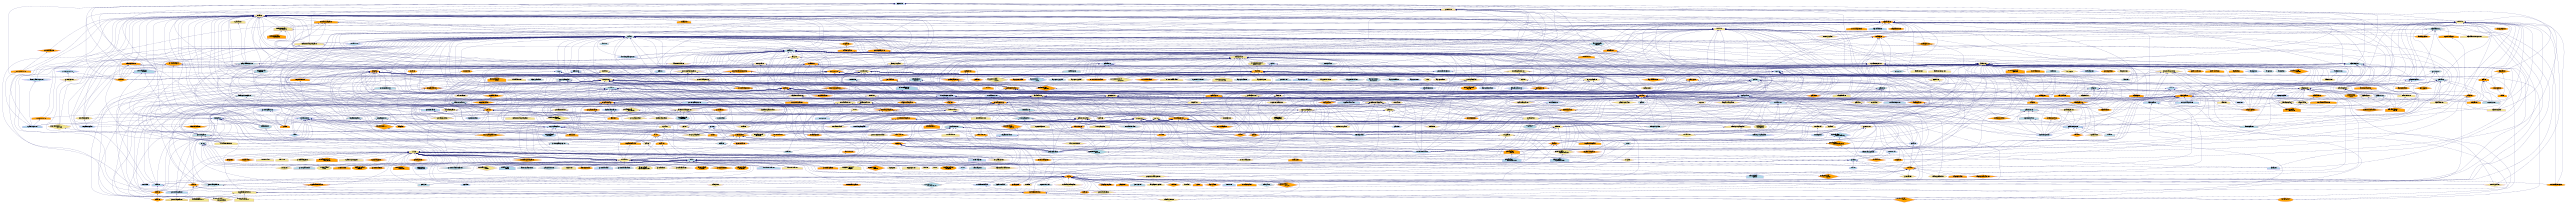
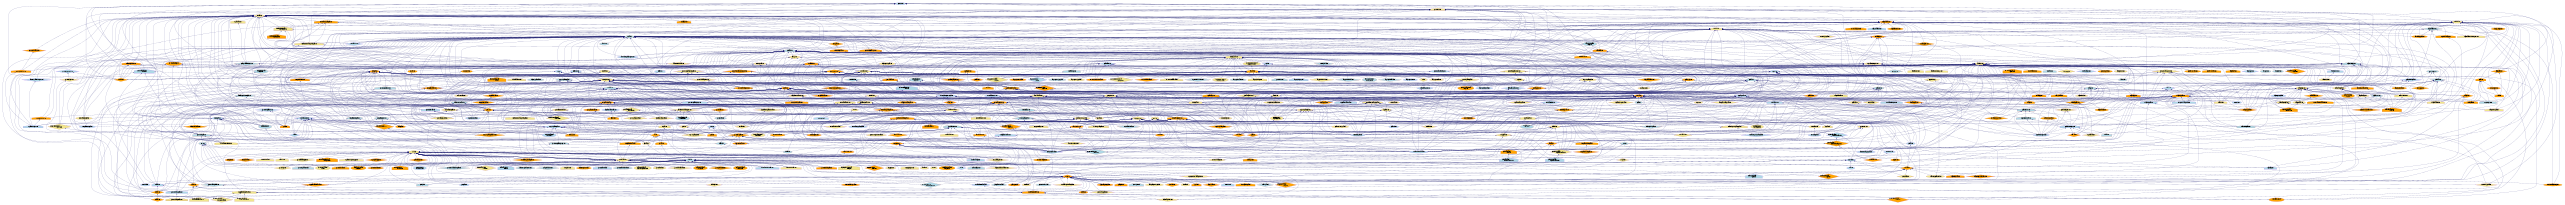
node "nqueen_container.hpp": label "nqueen_container.hpp" -> "output_container.hpp"
node "smart_ptr_polymorphic _nonintrusive.cpp": shape house -> ellipse
node "random_mem_reduce.cpp": label "random_mem_reduce.cpp" -> "random_mem_access.cpp"
